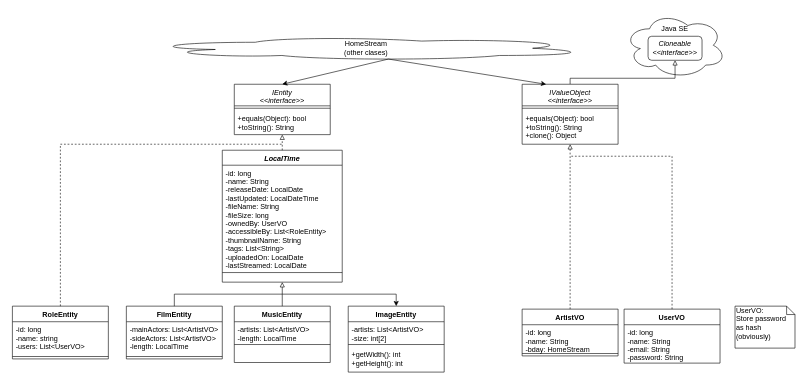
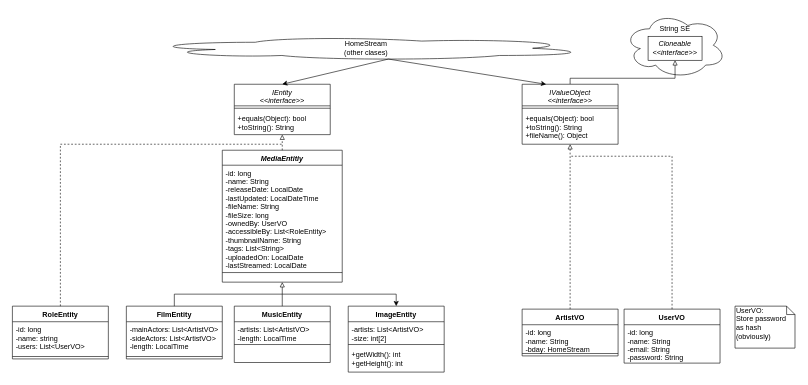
node "Java SE": label "Java SE" -> "String SE"
node "Cloneable <<interface>>": shape rounded rectangle -> rectangle
node "+equals(Object): bool +toString(): String +clone(): Object": label "+equals(Object): bool +toString(): String +clone(): Object" -> "+equals(Object): bool +toString(): String +fileName(): Object"
node "LocalTime": label "LocalTime" -> "MediaEntitiy"
